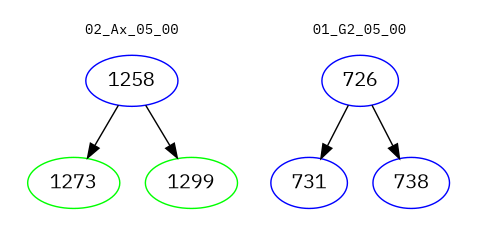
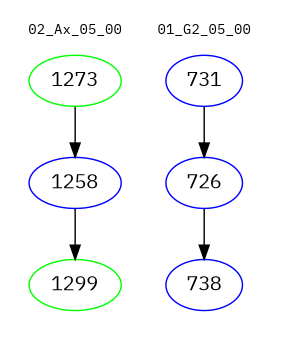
edge "1258" -> "1273": reversed
edge "726" -> "731": reversed
